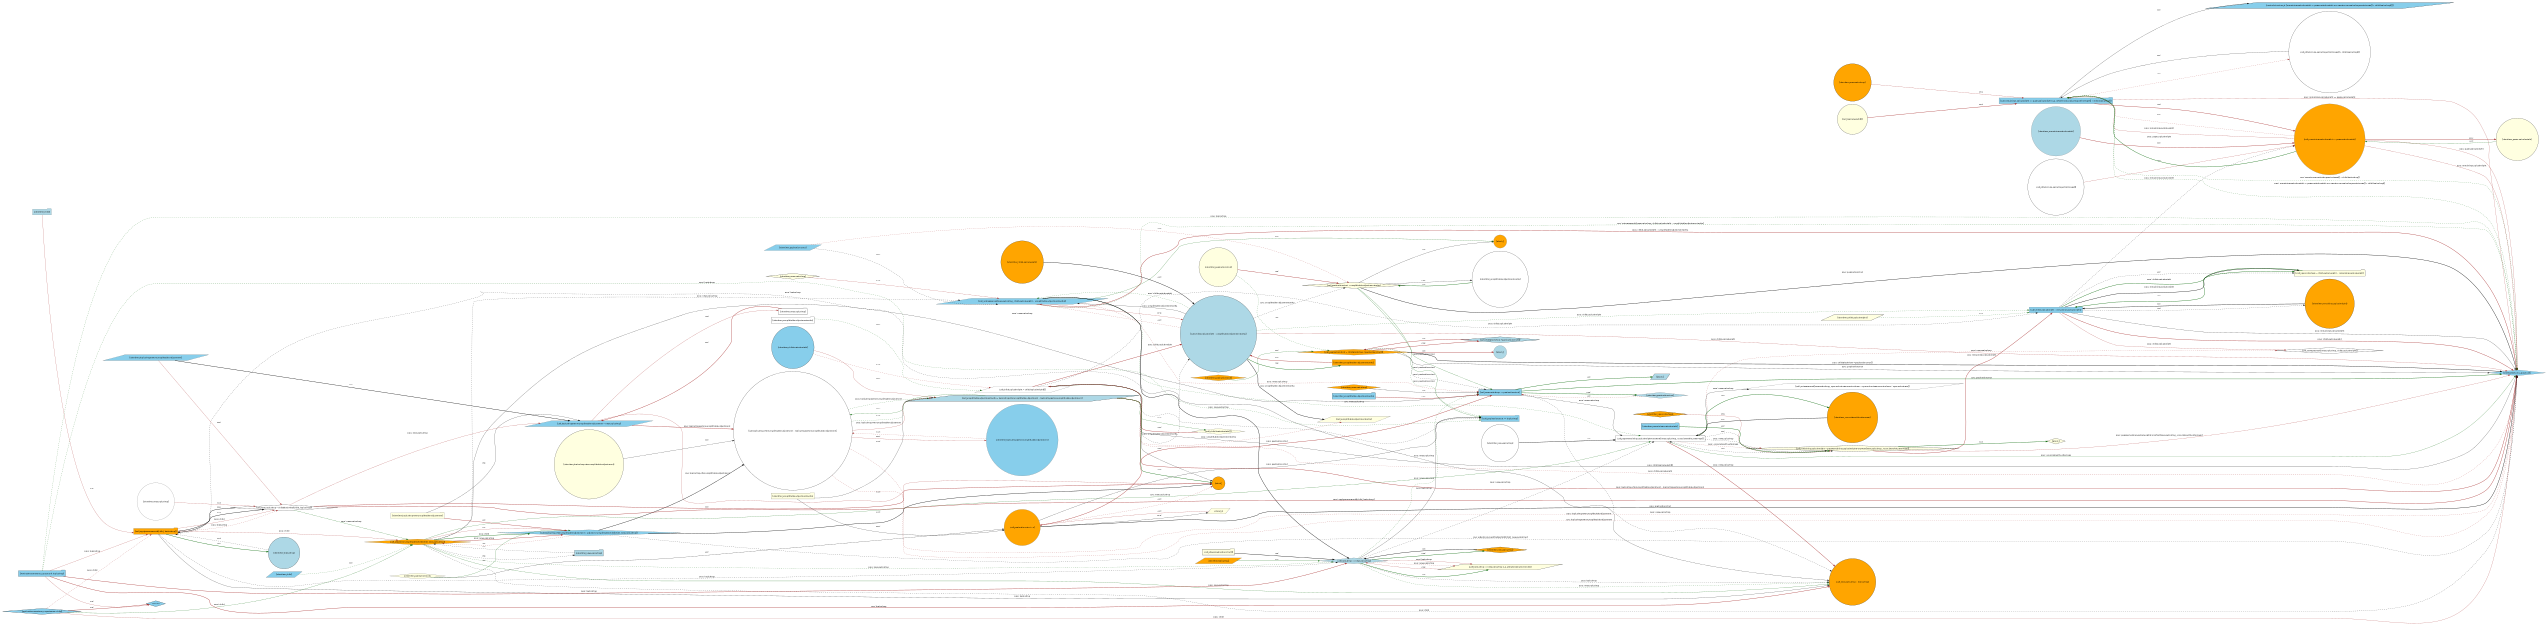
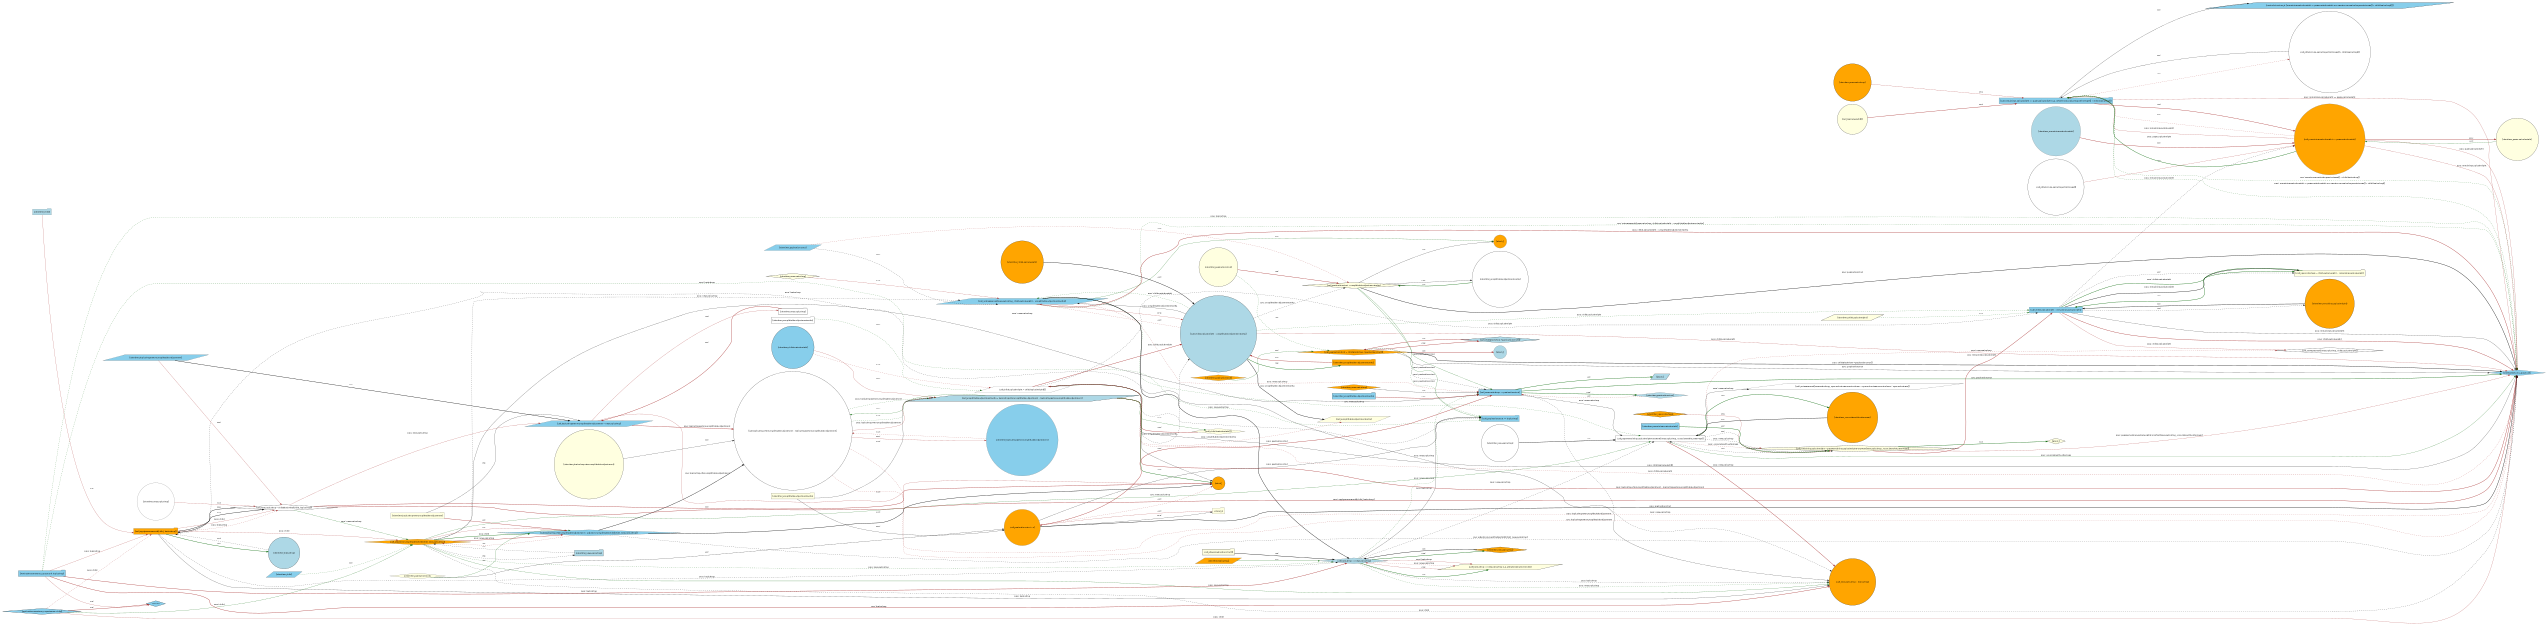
node "(Literal,0)": shape parallelogram -> folder
